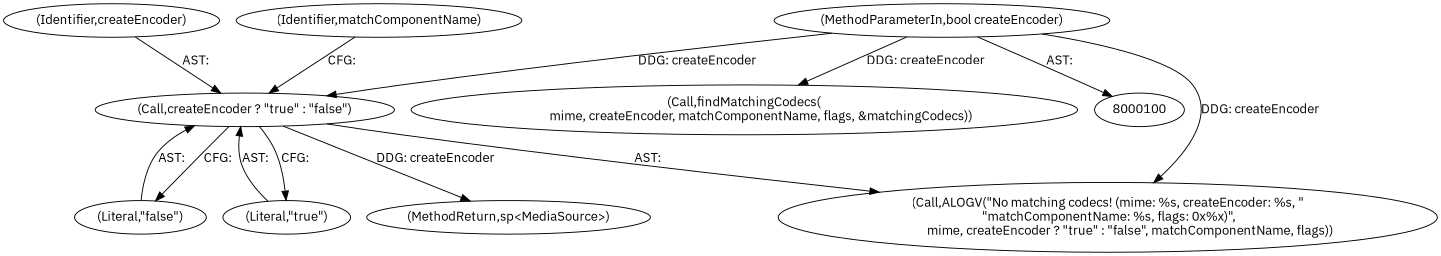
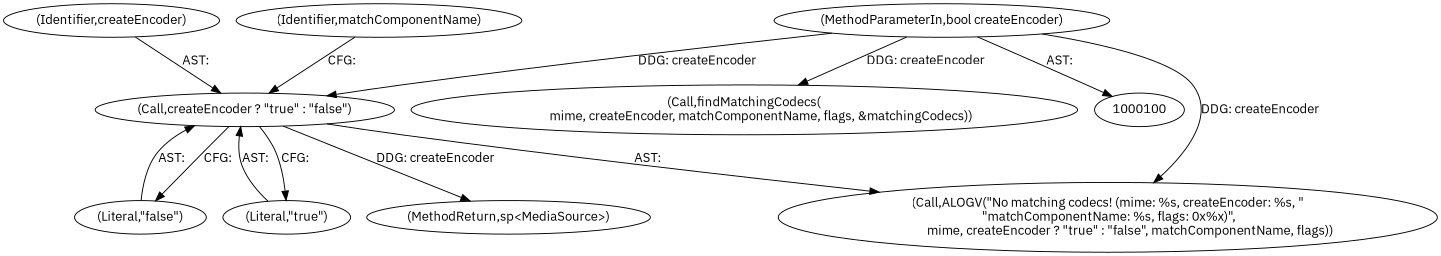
node "8000100": label "8000100" -> "1000100"
